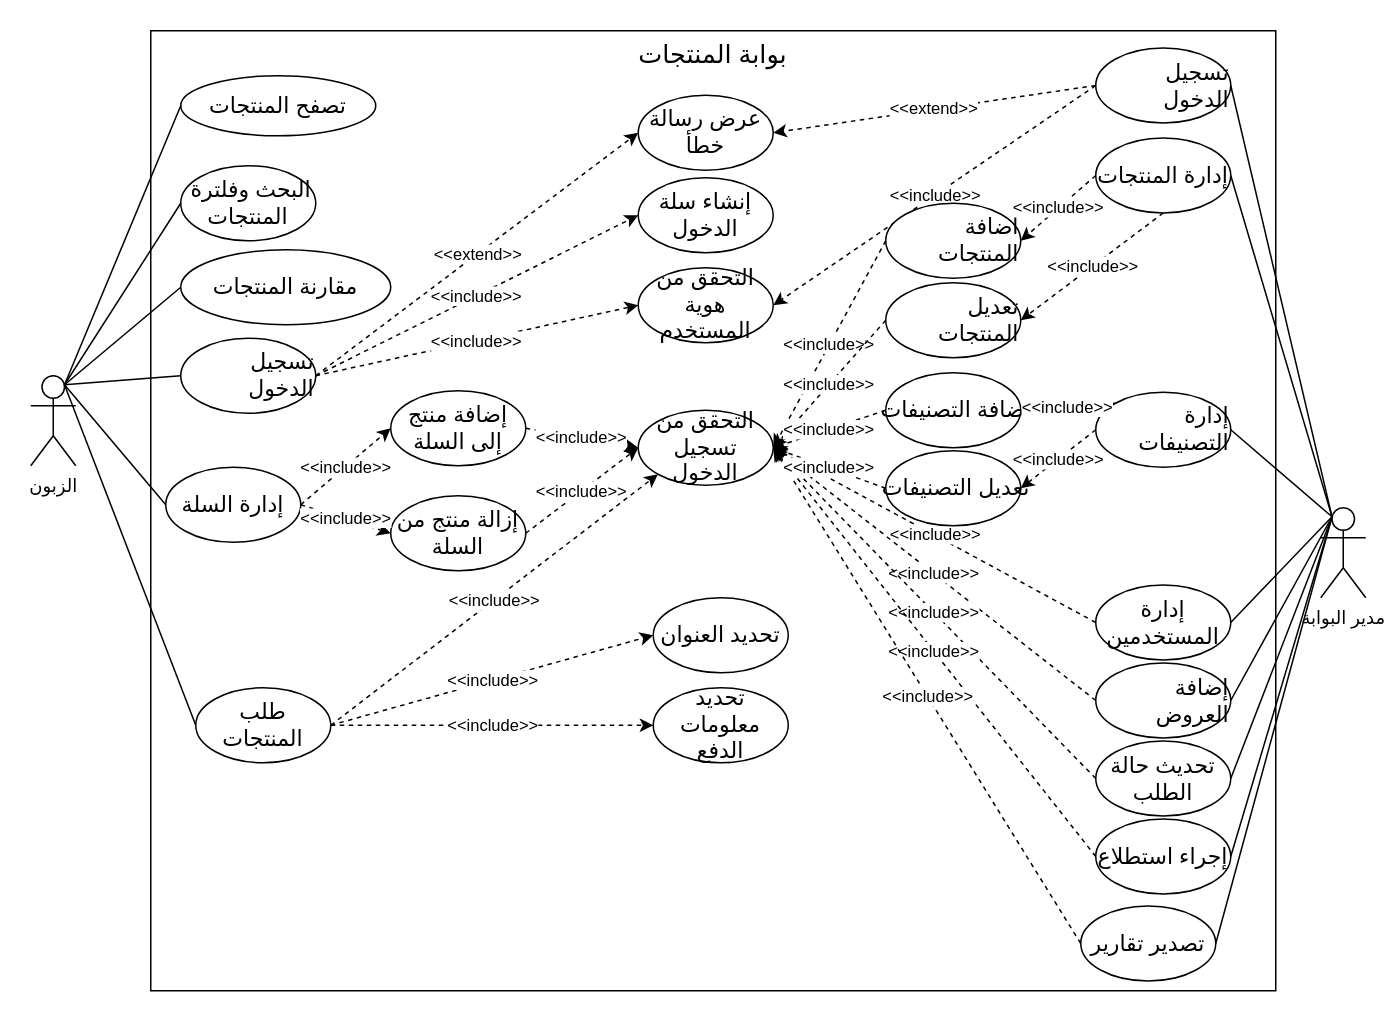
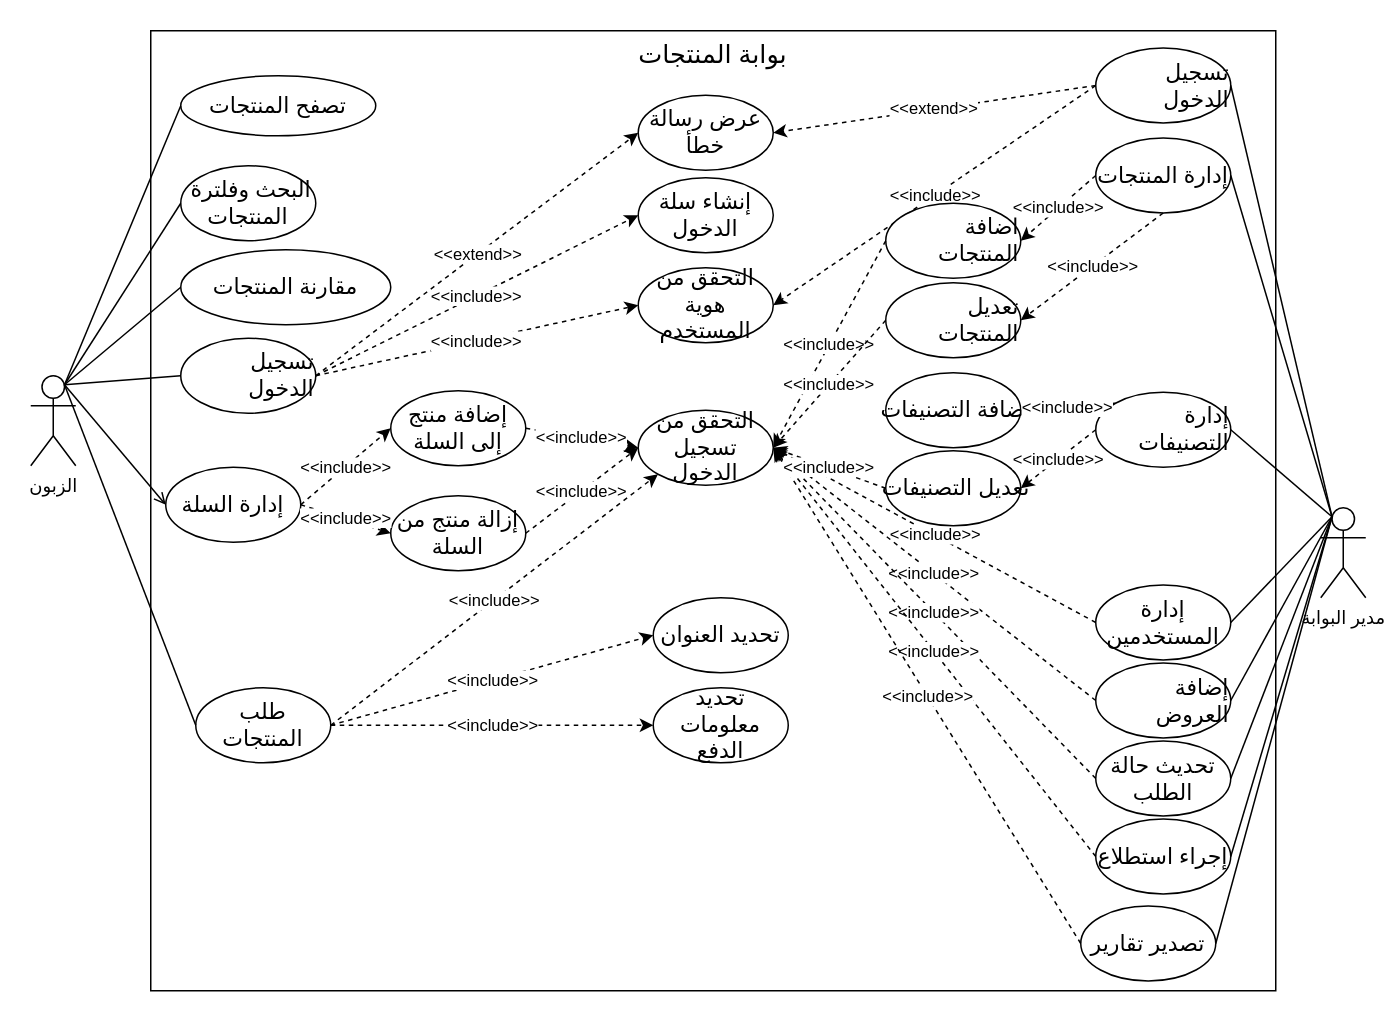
edge "اضافة التصنيفات" -> "التحقق من تسجيل الدخول": removed, label "<<include>>"
edge "الزبون" -- "إدارة السلة": arrowhead none -> open
